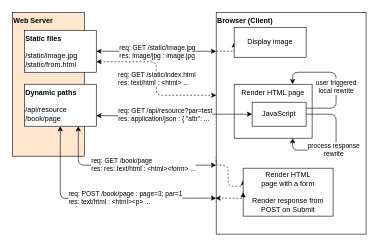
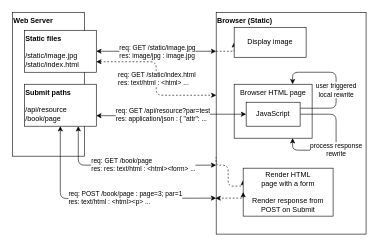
node "Web Server": fillcolor #ffe6cc -> #ffffff
node "Browser (Client)": label "Browser (Client)" -> "Browser (Static)"
node "Static files /static/image.jpg /static/from.html": label "Static files /static/image.jpg /static/from.html" -> "Static files /static/image.jpg /static/index.html"
node "Render HTML page": label "Render HTML page" -> "Browser HTML page"
node "Dynamic paths /api/resource /book/page": label "Dynamic paths /api/resource /book/page" -> "Submit paths /api/resource /book/page"
node "JavaScript": moved (279, 114) -> (273, 114)
